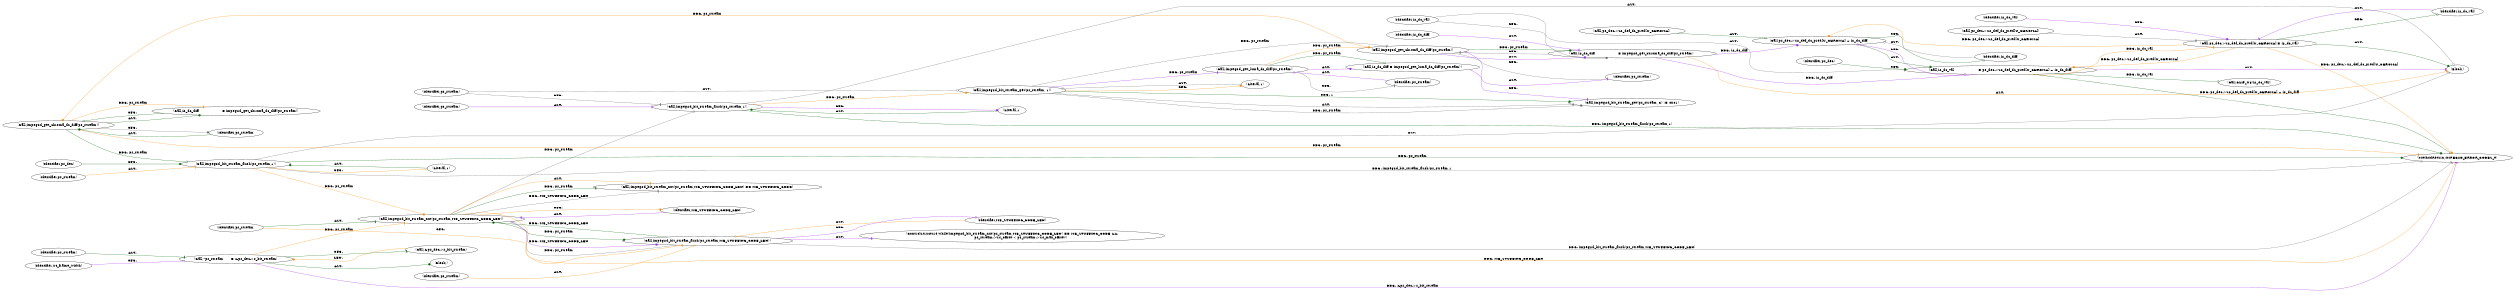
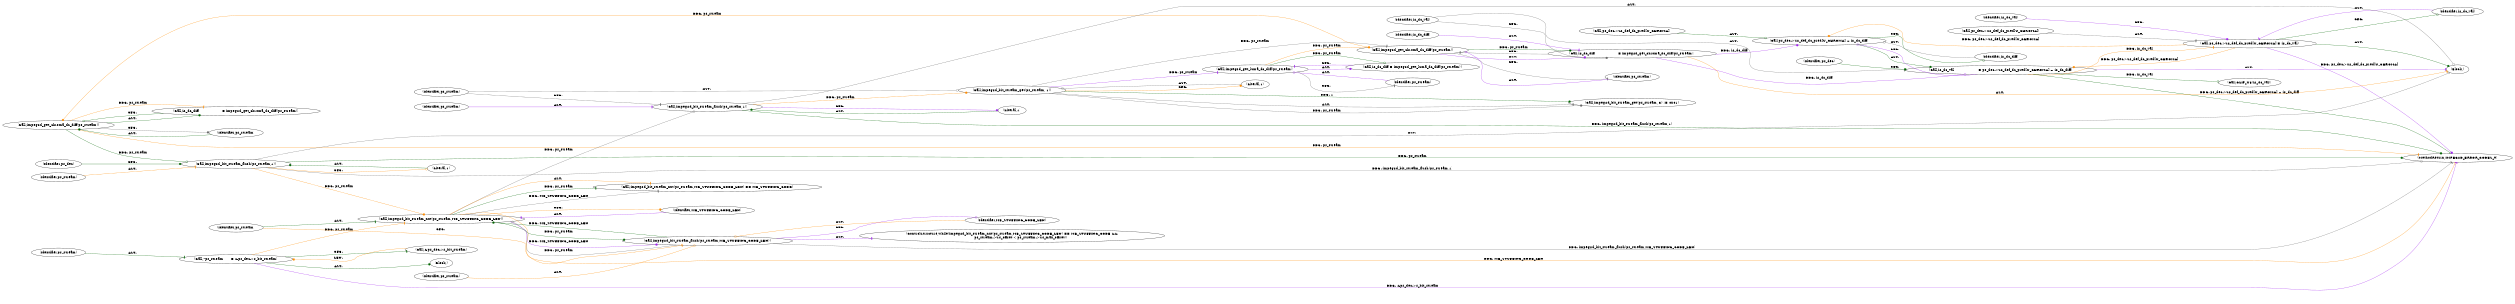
edge "(Call,ps_dec->u2_def_dc_pred[U_CHROMA] = i2_dc_val)" -> "(MethodReturn,IMPEG2D_ERROR_CODES_T)": color darkorange -> purple
edge "(Call,i2_dc_diff = impeg2d_get_luma_dc_diff(ps_stream))" -> "(Call,impeg2d_bit_stream_get(ps_stream, 3) != 0x01)": now "(Call,i2_dc_diff = impeg2d_get_luma_dc_diff(ps_stream))" -> "(Call,impeg2d_get_luma_dc_diff(ps_stream))"
node "(Identifier,u4_frame_width)": removed
